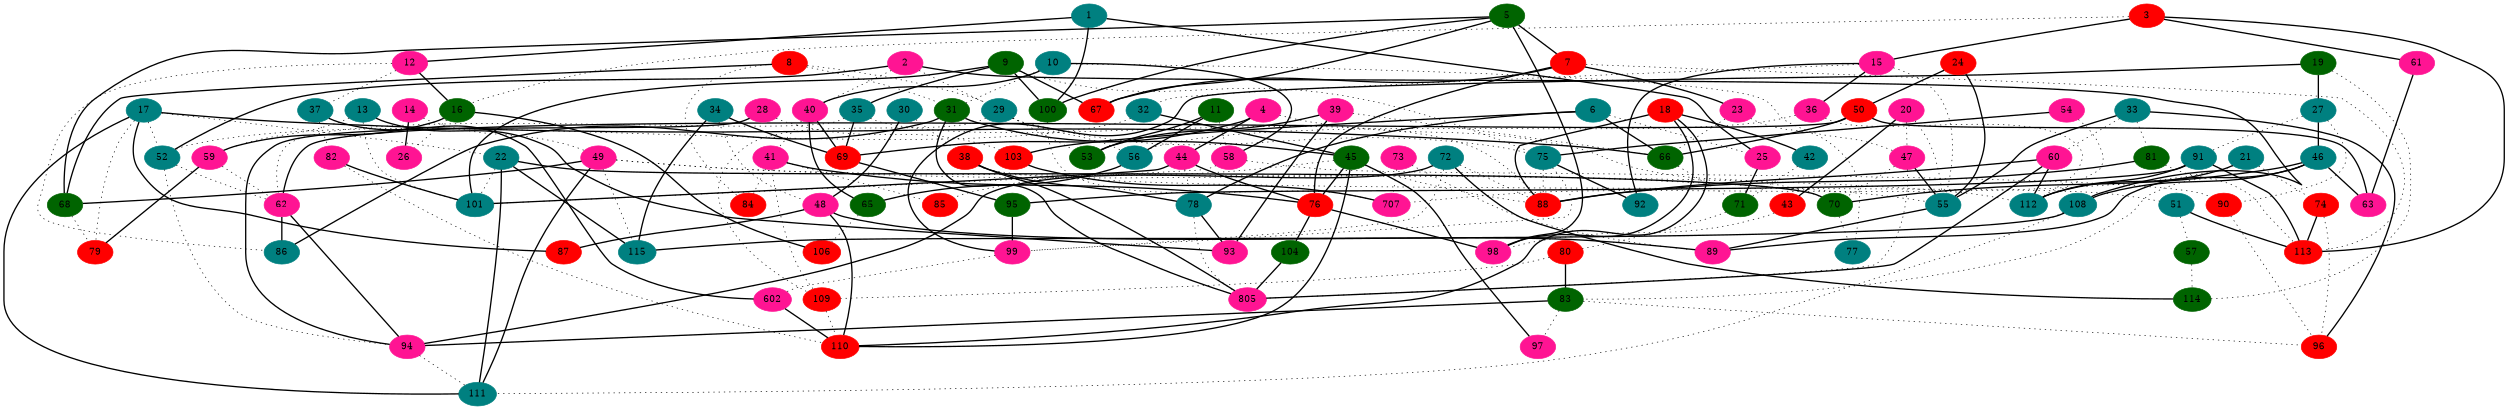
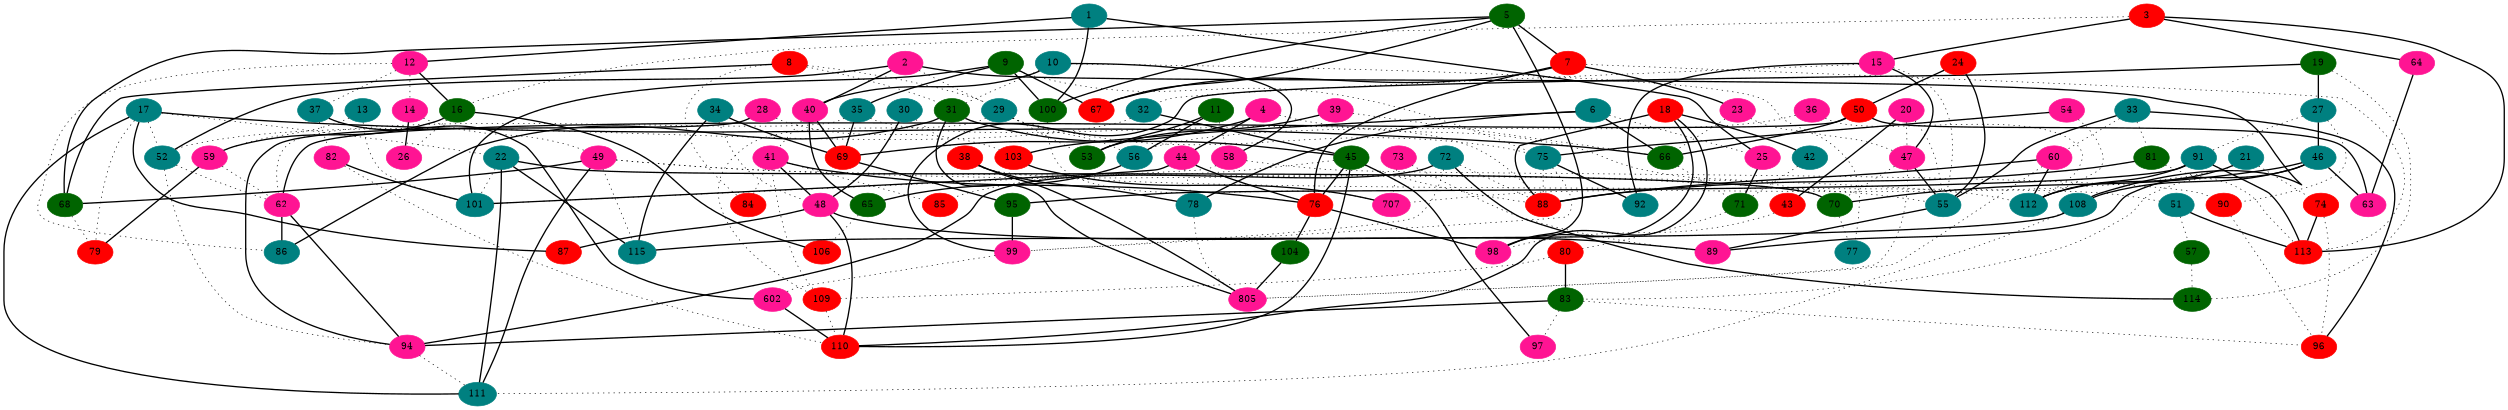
node "61": label "61" -> "64"
edge "2" -- "40": style dotted -> bold
edge "15" -- "36": now "15" -- "47"
edge "12" -- "14": added
edge "41" -- "48": added
node "93": removed
edge "60" -- "805": style bold -> dotted
